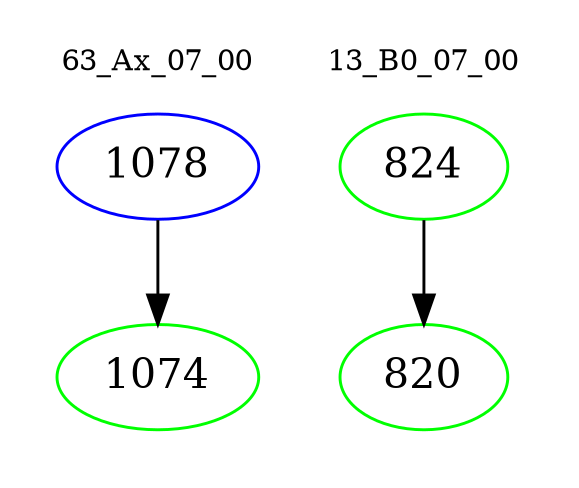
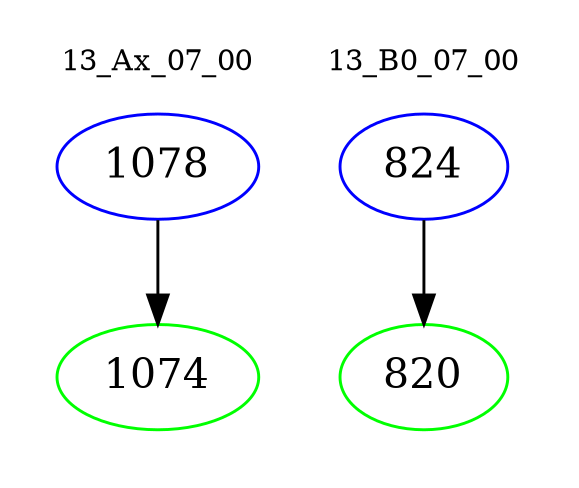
cluster "63_Ax_07_00": label "63_Ax_07_00" -> "13_Ax_07_00"
node "824": color green -> blue
